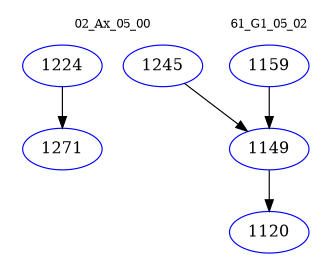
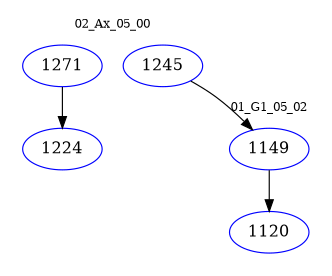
cluster "61_G1_05_02": label "61_G1_05_02" -> "01_G1_05_02"
node "1159": removed
edge "1224" -> "1271": reversed
